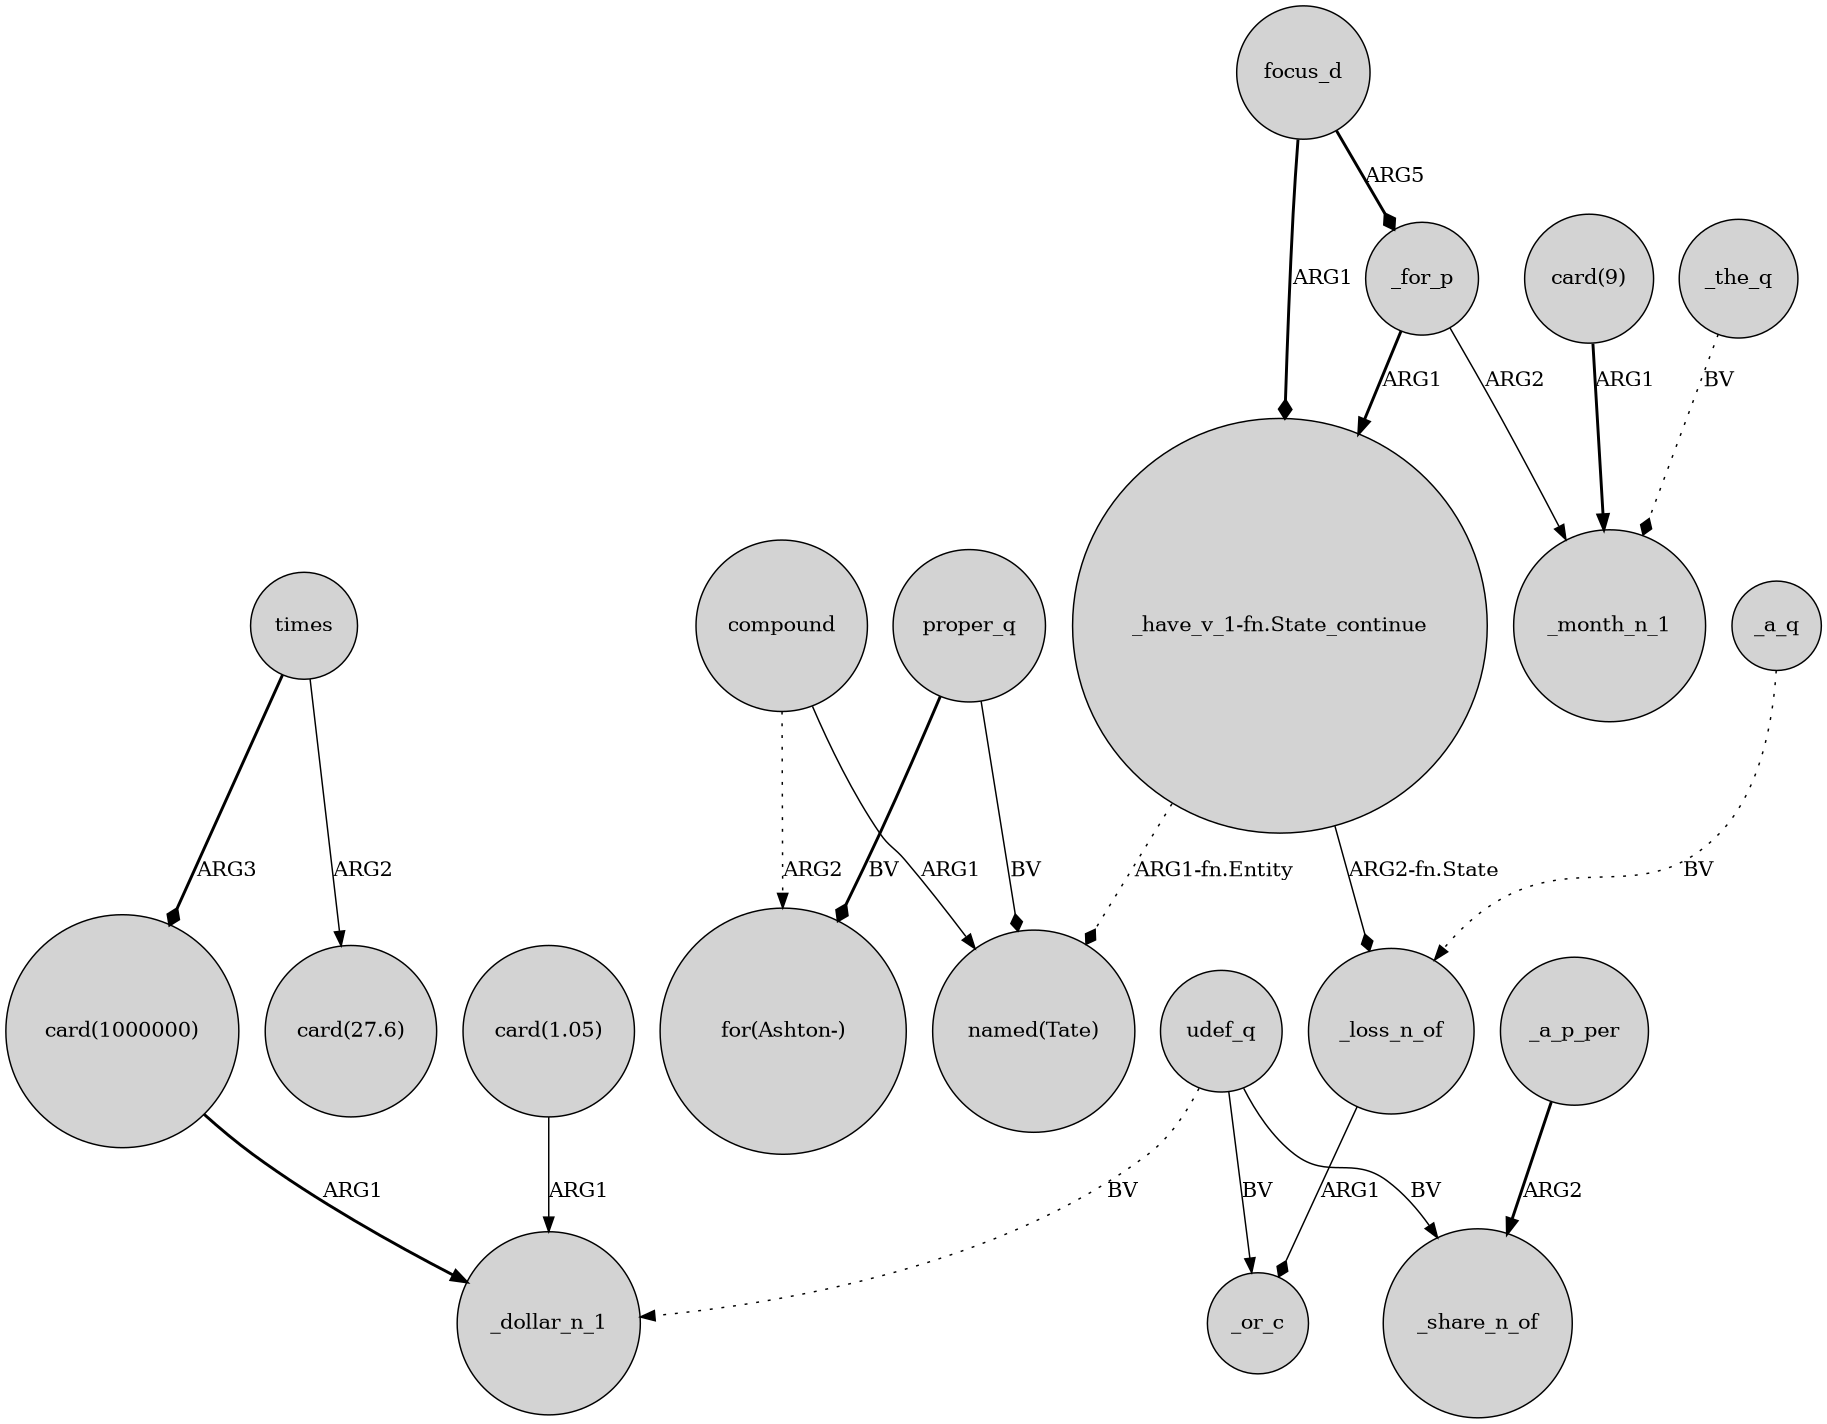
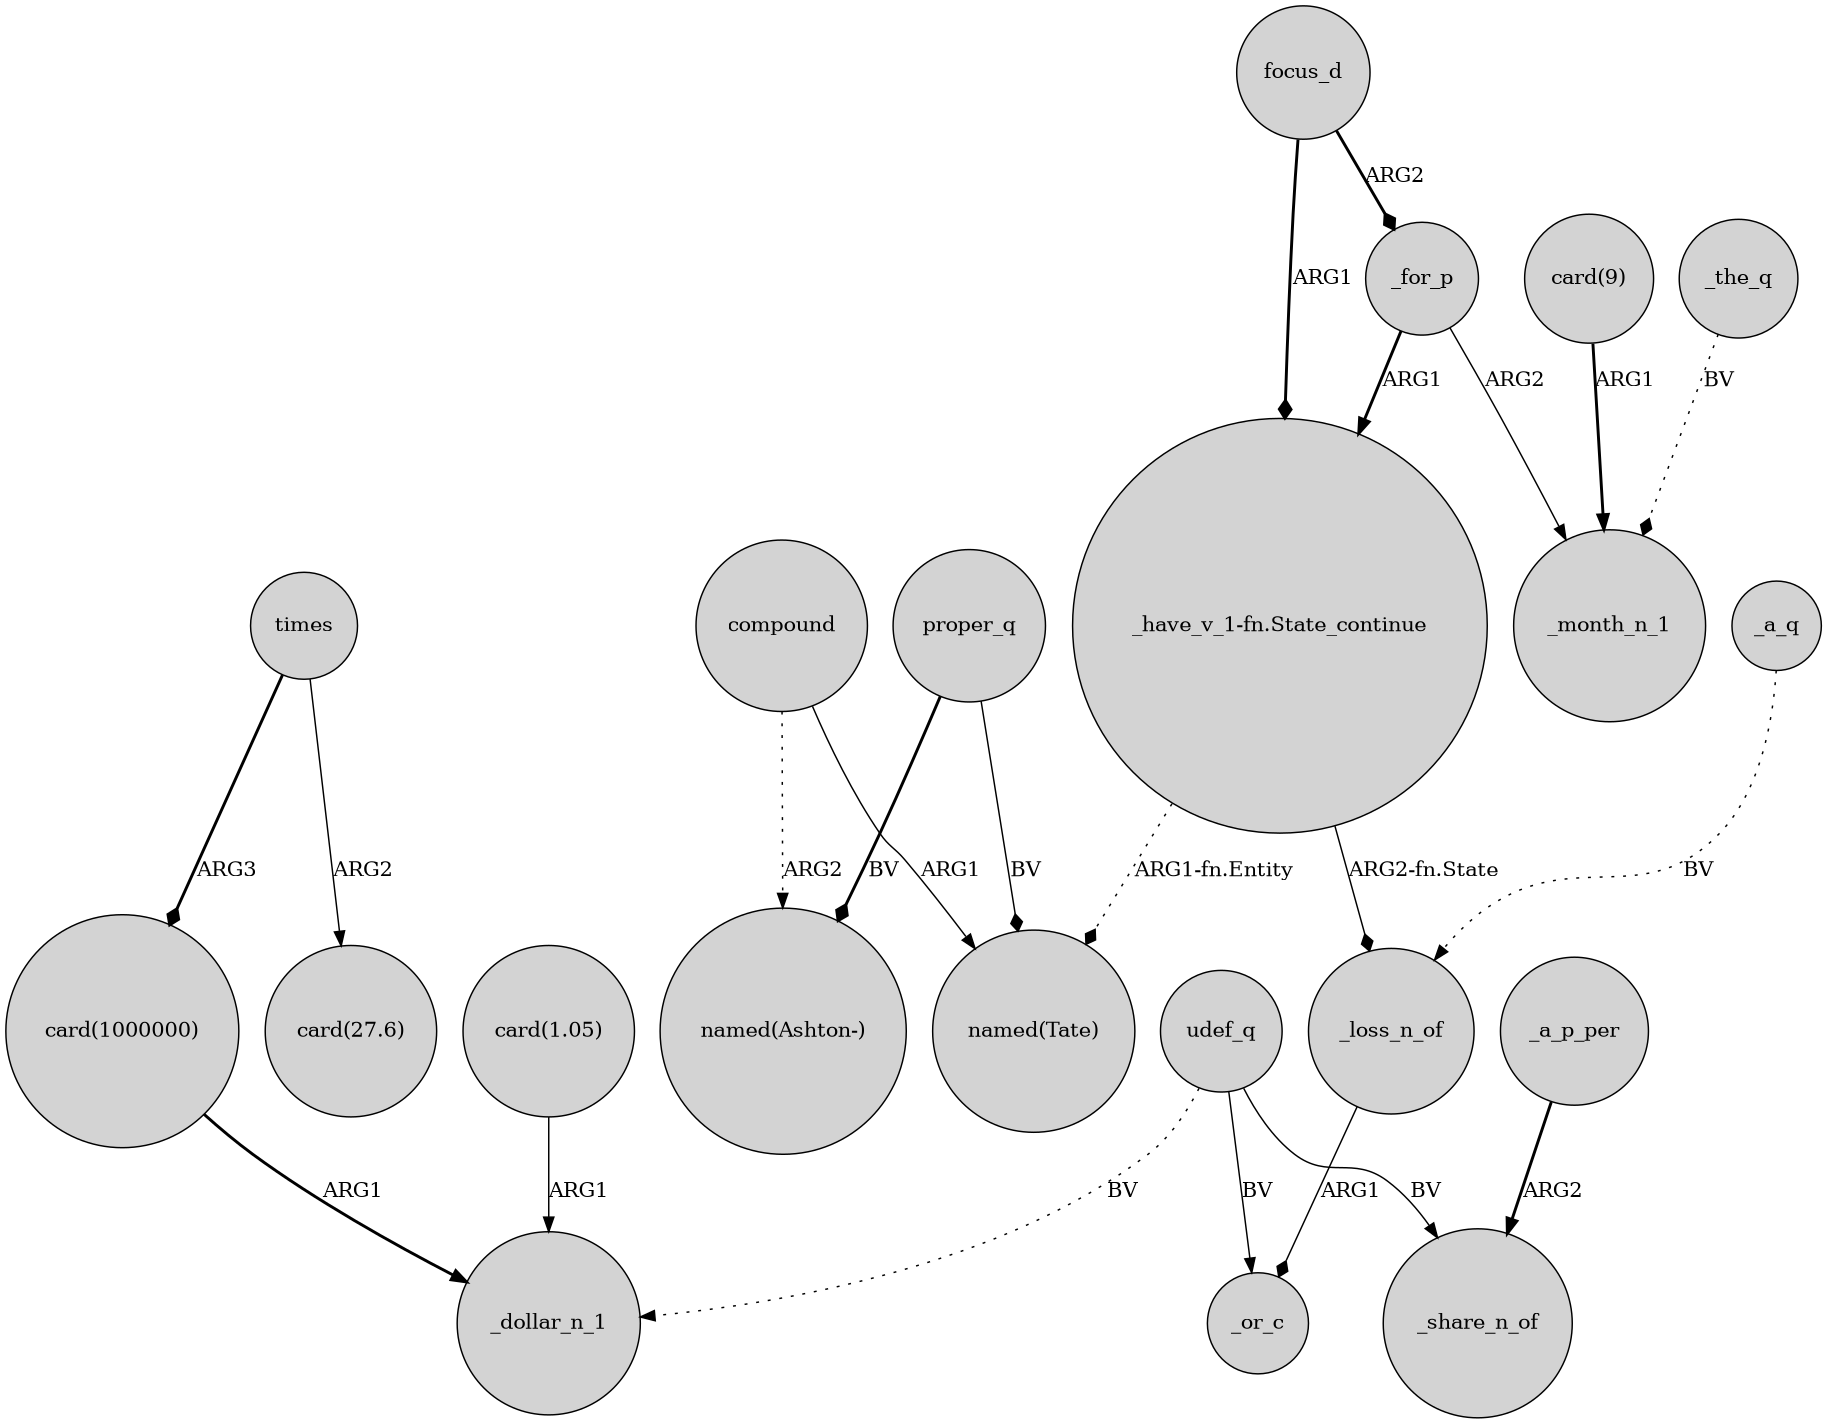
edge "focus_d" -> "_for_p": label "ARG5" -> "ARG2"
node "for(Ashton-)": label "for(Ashton-)" -> "named(Ashton-)"
